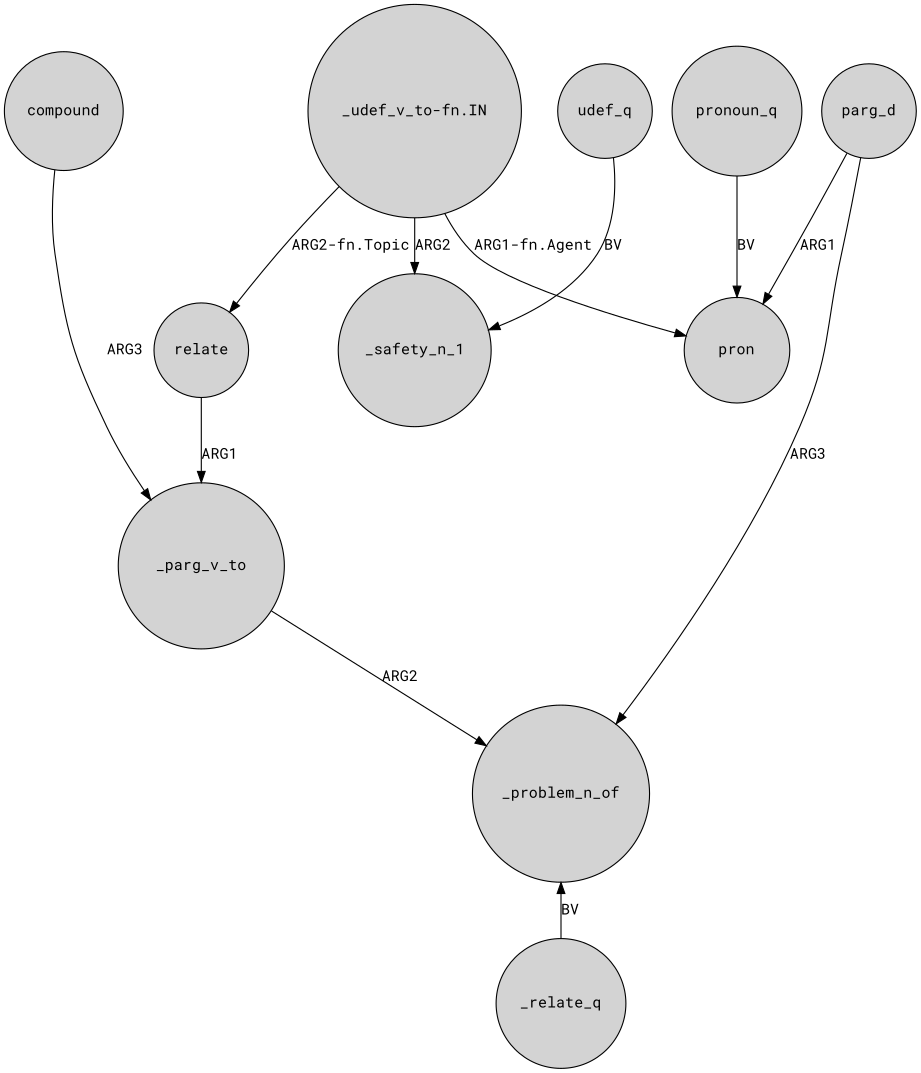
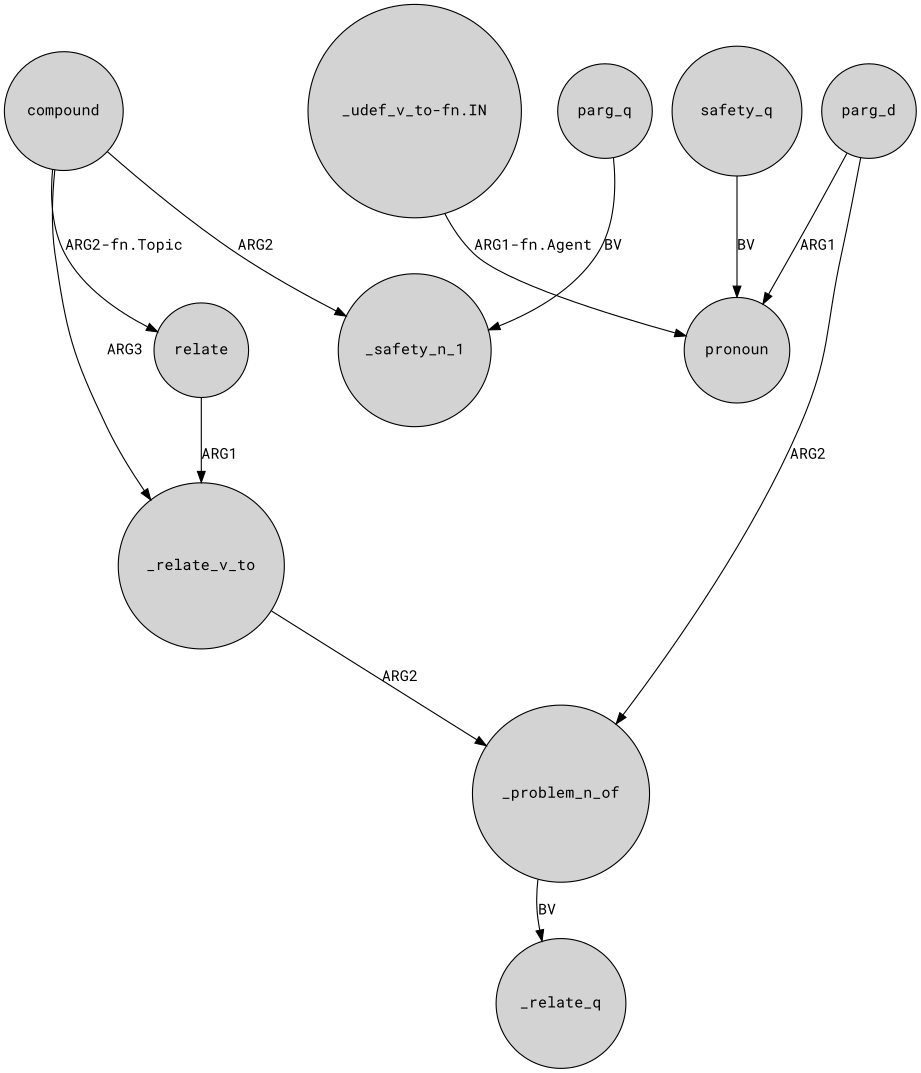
node "udef_q": label "udef_q" -> "parg_q"
node "pronoun_q": label "pronoun_q" -> "safety_q"
edge "_udef_v_to-fn.IN" -> "_safety_n_1": now "compound" -> "_safety_n_1"
edge "_udef_v_to-fn.IN" -> "relate": now "compound" -> "relate"
node "pron": label "pron" -> "pronoun"
edge "parg_d" -> "_problem_n_of": label "ARG3" -> "ARG2"
node "_parg_v_to": label "_parg_v_to" -> "_relate_v_to"
edge "_relate_q" -> "_problem_n_of": reversed
